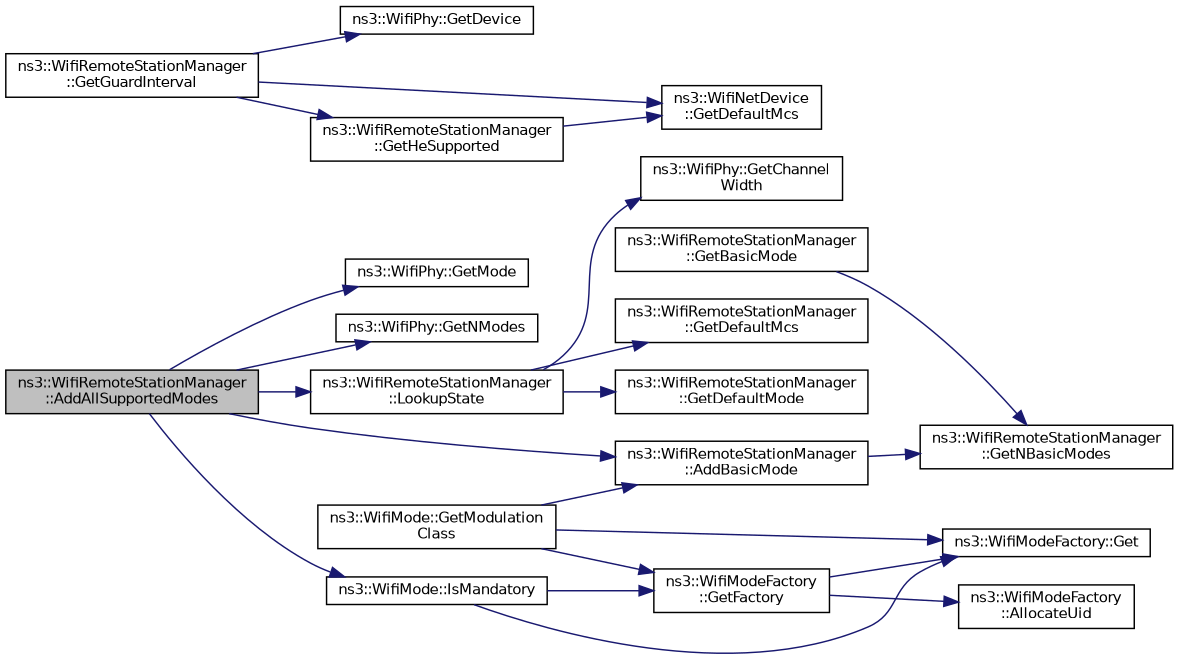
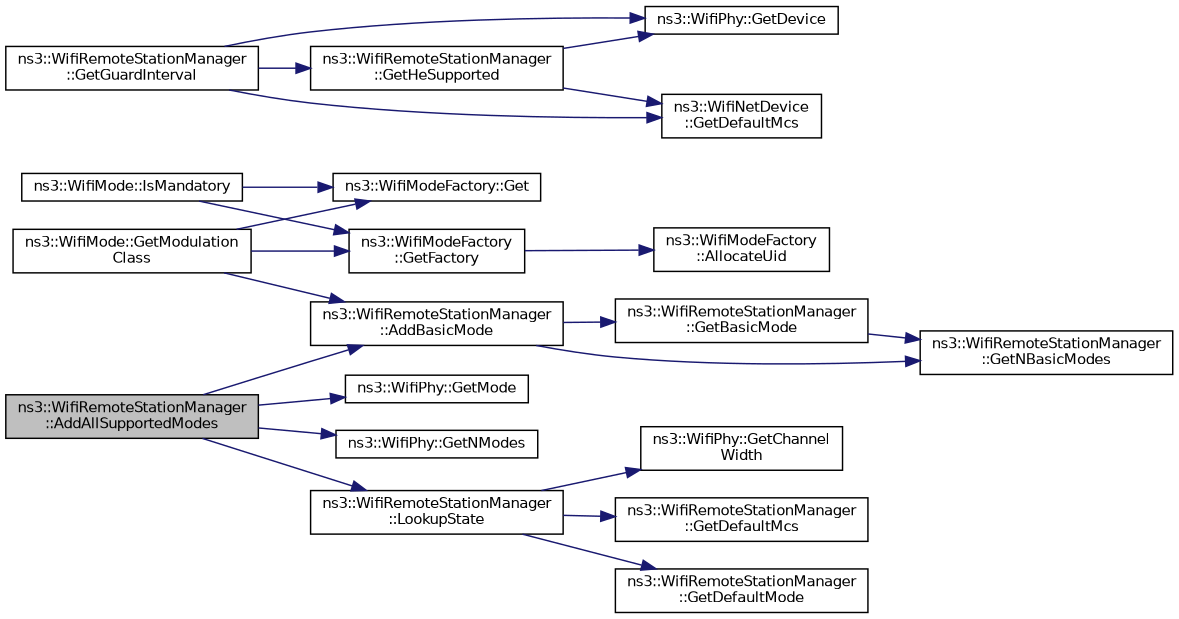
edge "ns3::WifiRemoteStationManager ::GetHeSupported" -> "ns3::WifiPhy::GetDevice": added
edge "ns3::WifiRemoteStationManager ::AddBasicMode" -> "ns3::WifiRemoteStationManager ::GetBasicMode": added
edge "ns3::WifiRemoteStationManager ::AddAllSupportedModes" -> "ns3::WifiMode::IsMandatory": removed
edge "ns3::WifiModeFactory ::GetFactory" -> "ns3::WifiModeFactory::Get": removed
